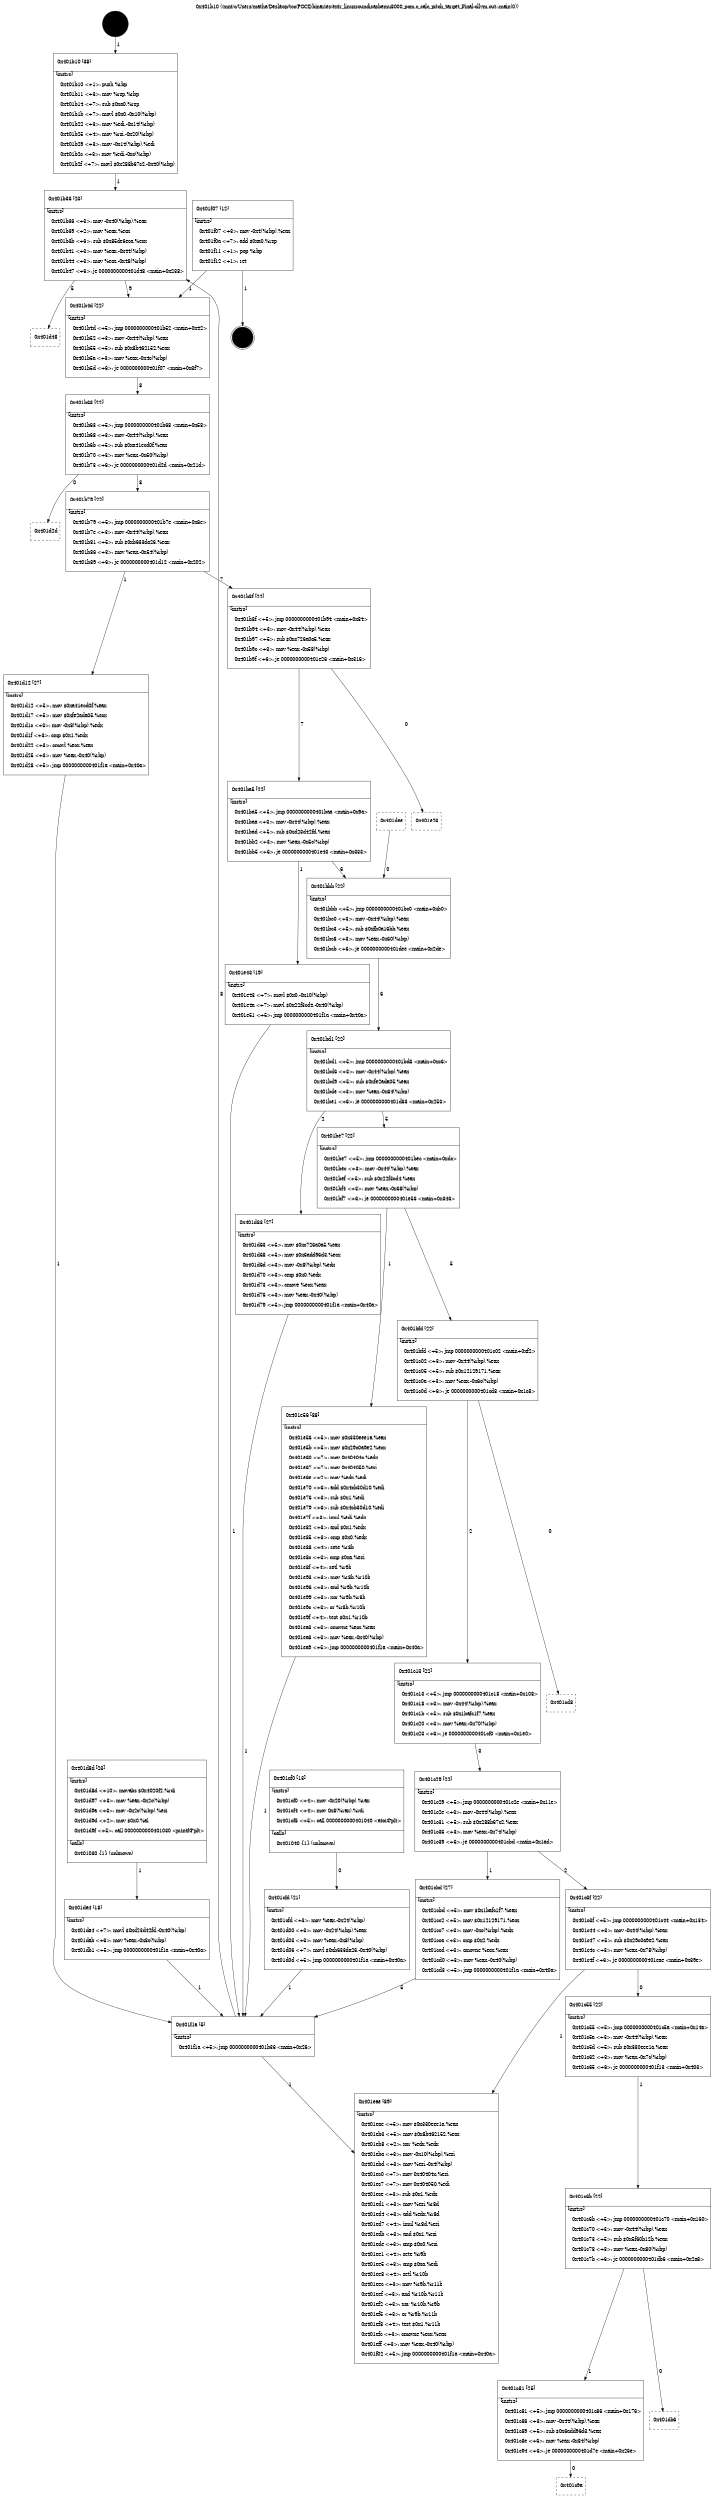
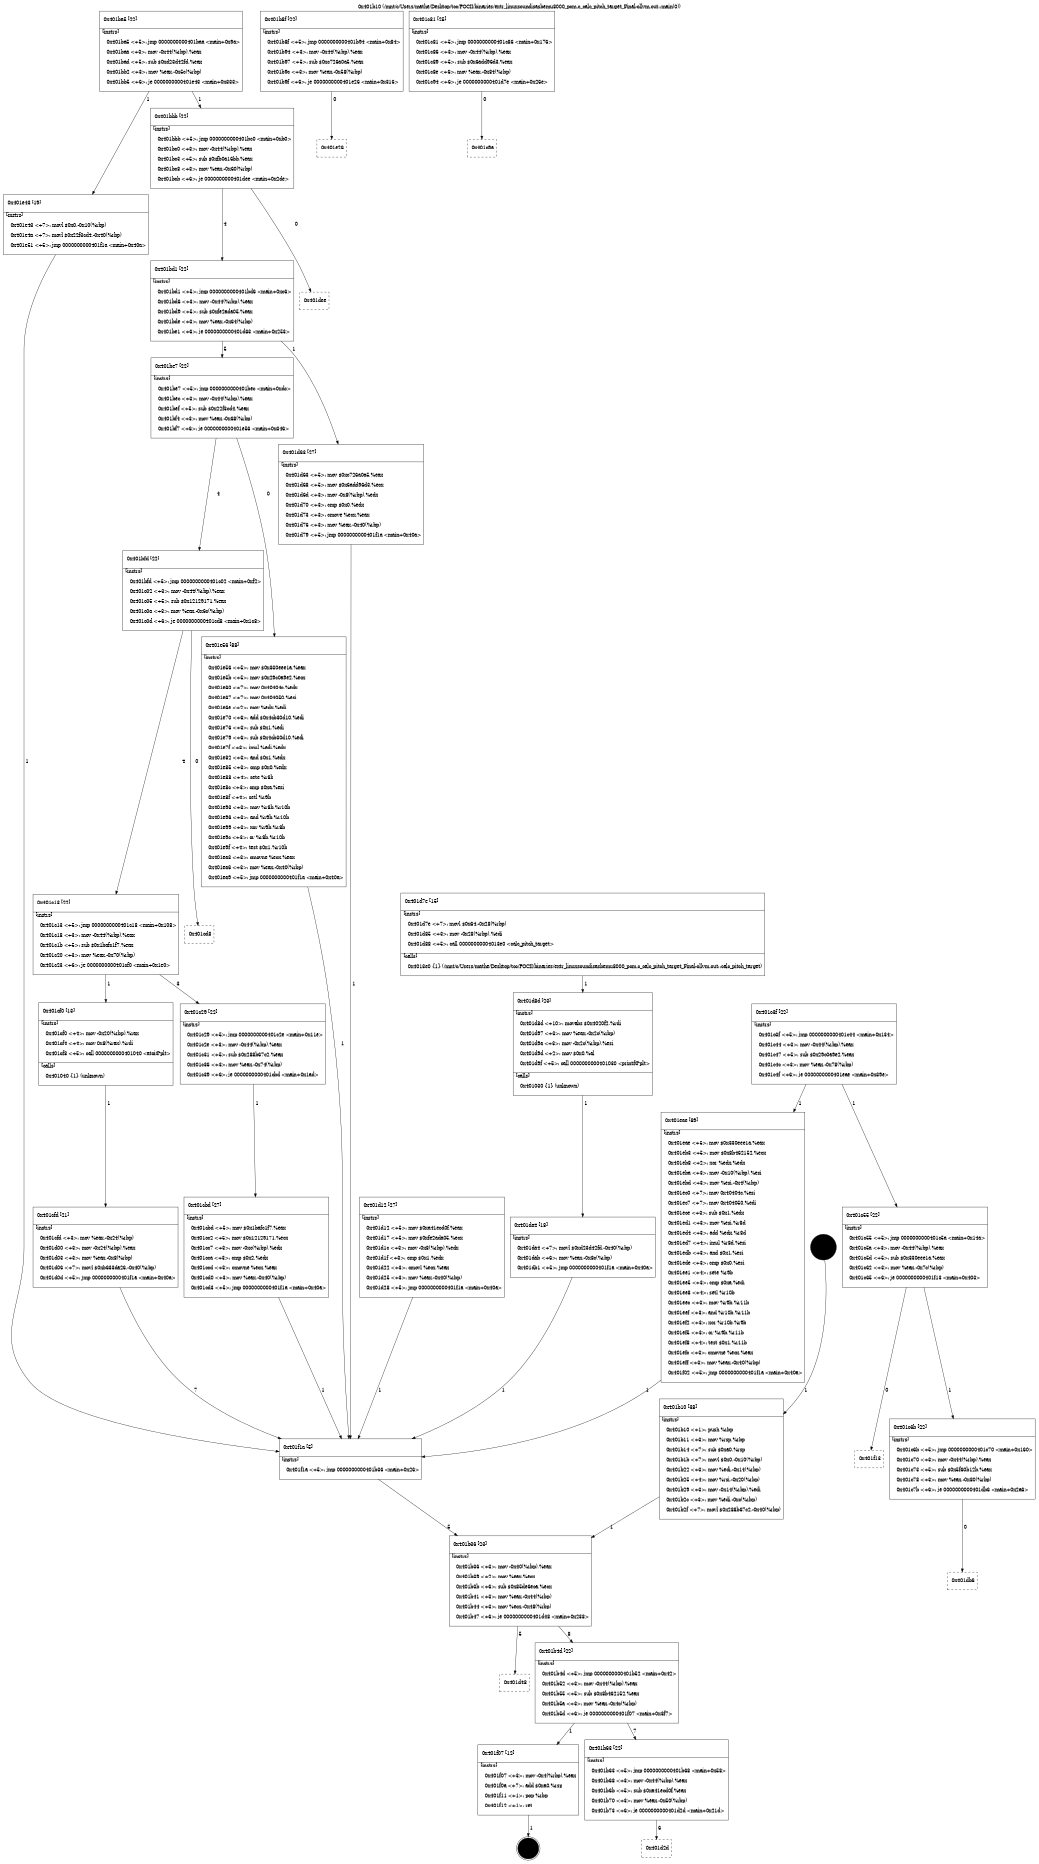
edge "0x401f07 [12]" -> "0x401b4d [22]": reversed
edge "0x401b36 [23]" -> "0x401b4d [22]": label " 9" -> " 8"
edge "0x401b4d [22]" -> "0x401b63 [22]": label " 8" -> " 7"
edge "0x401b63 [22]" -> "0x401d2d": label " 0" -> " 6"
node "0x401b79 [22]": removed
edge "0x401b8f [22]" -> "0x401ba5 [22]": removed, label "7"
edge "0x401dee" -> "0x401bbb [22]": reversed
edge "0x401ba5 [22]" -> "0x401bbb [22]": label " 6" -> " 1"
node "0x401d7e [15]": added
edge "0x401c13 [22]" -> "0x401cf0 [13]": added, label "1"
edge "0x401f1a [5]" -> "0x401b36 [23]": label " 8" -> " 5"
edge "0x401bbb [22]" -> "0x401bd1 [22]": label " 6" -> " 4"
edge "0x401bd1 [22]" -> "0x401d63 [27]": label " 2" -> " 1"
edge "0x401be7 [22]" -> "0x401e56 [88]": label " 1" -> " 0"
edge "0x401be7 [22]" -> "0x401bfd [22]": label " 5" -> " 4"
node "0x401f13": added
edge "0x401bfd [22]" -> "0x401c13 [22]": label " 2" -> " 4"
edge "0x401c29 [22]" -> "0x401c3f [22]": removed, label "2"
edge "0x401cf0 [13]" -> "0x401cfd [21]": label " 0" -> " 1"
edge "0x401cfd [21]" -> "0x401f1a [5]": label " 1" -> " 7"
edge "0x401cbd [27]" -> "0x401f1a [5]": label " 5" -> " 1"
edge "0x401c3f [22]" -> "0x401c55 [22]": label " 0" -> " 1"
edge "0x401f1a [5]" -> "0x401eae [89]": reversed
edge "0x401c6b [22]" -> "0x401c81 [25]": removed, label "1"
